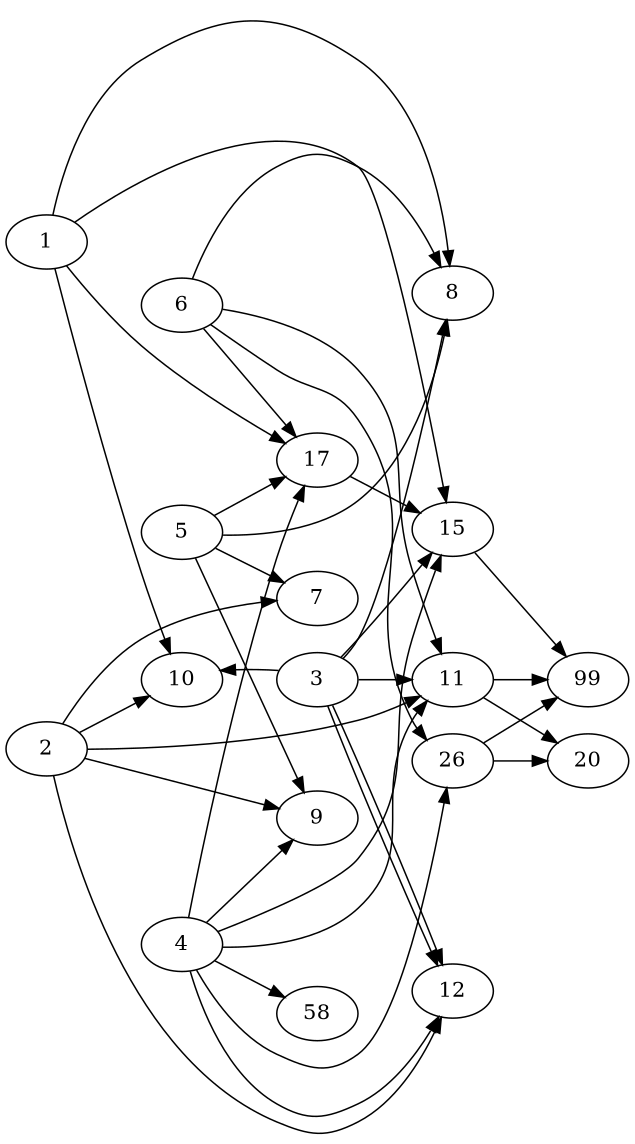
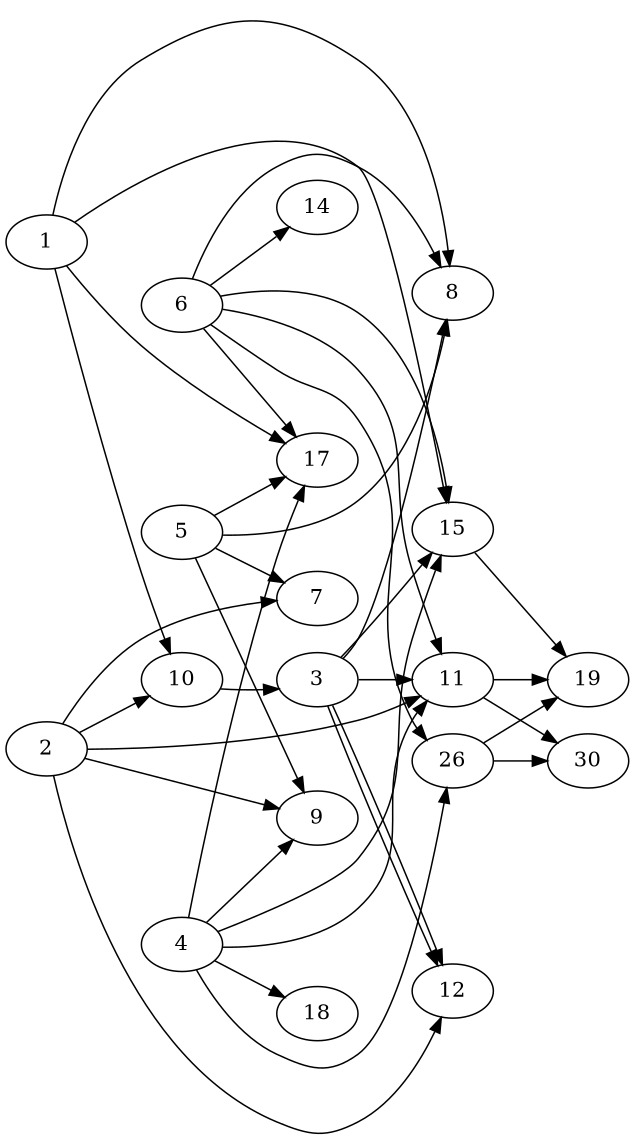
node "14": added
edge "17" -> "15": now "6" -> "15"
edge "3" -> "10": reversed
node "99": label "99" -> "19"
node "20": label "20" -> "30"
node "58": label "58" -> "18"
edge "4" -> "12": removed
